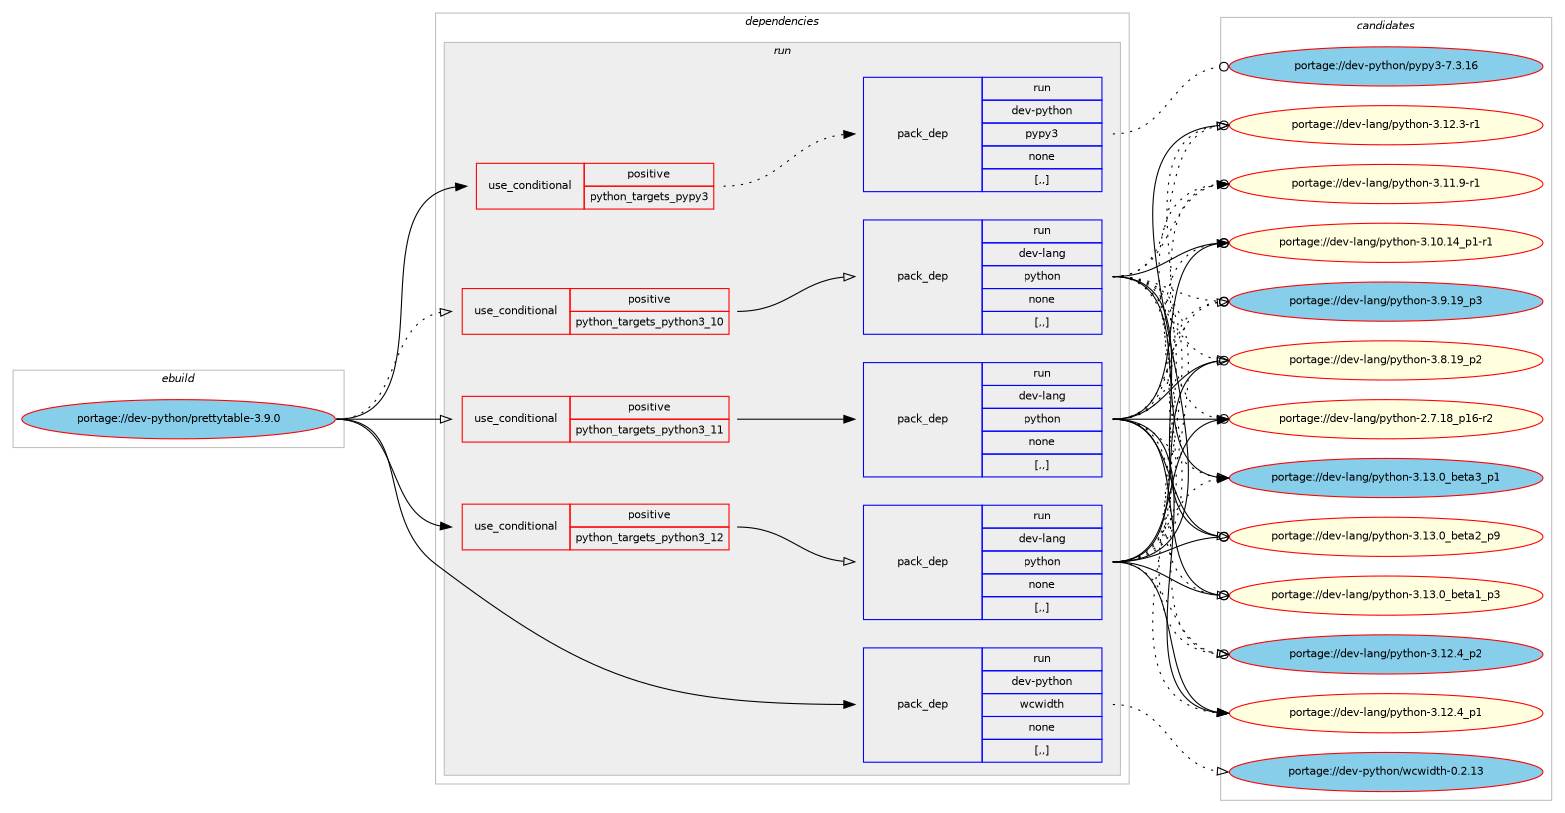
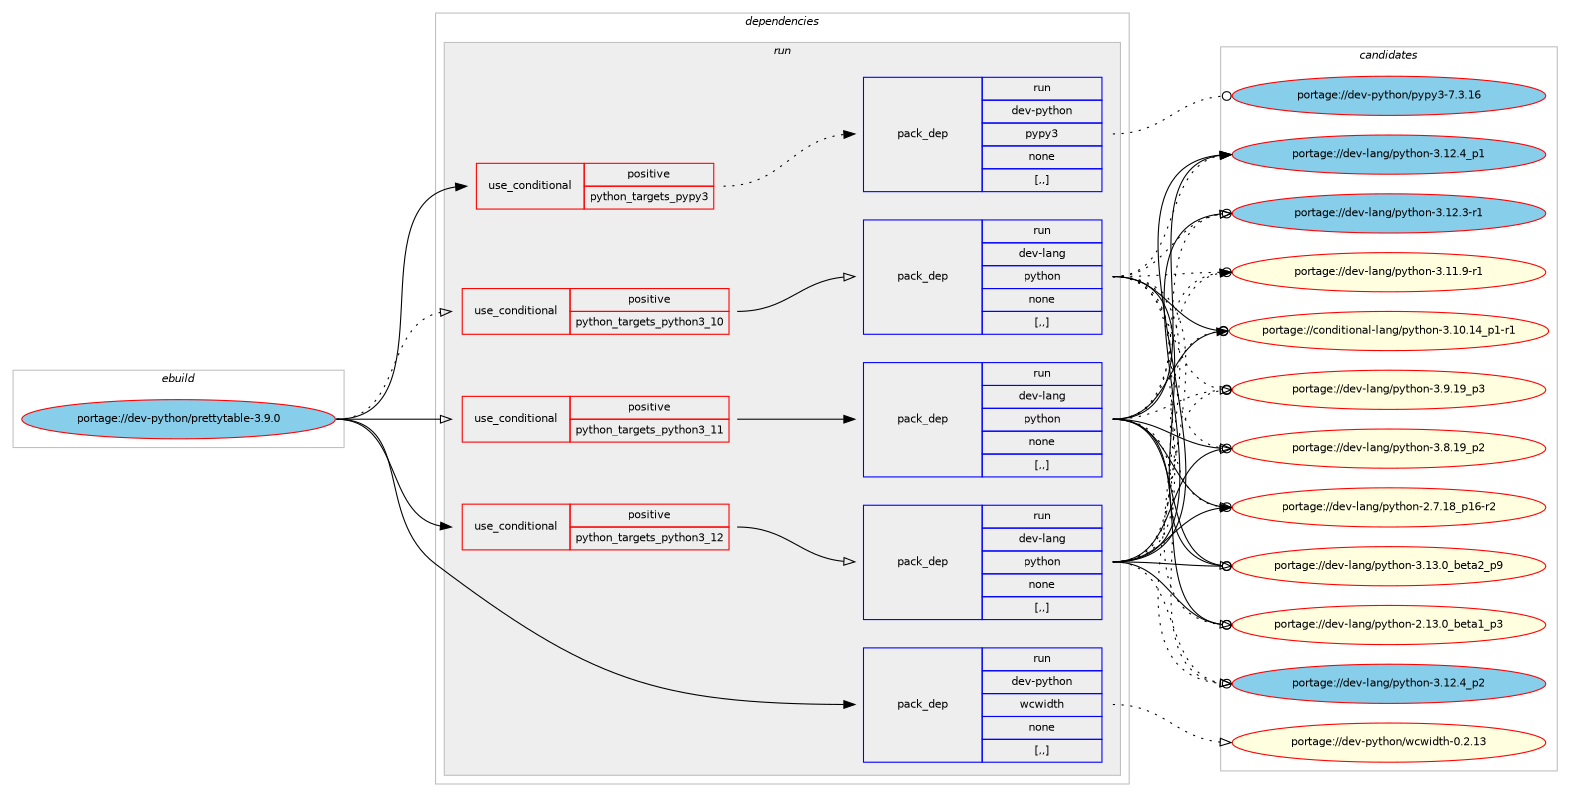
node "portage://dev-lang/python-3.12.3-r1": fillcolor lightyellow -> skyblue
node "portage://dev-lang/python-3.10.14_p1-r1": label "portage://dev-lang/python-3.10.14_p1-r1" -> "portage://conditional-lang/python-3.10.14_p1-r1"
node "portage://dev-lang/python-3.9.19_p3": fillcolor skyblue -> lightyellow
node "portage://dev-lang/python-3.13.0_beta3_p1": removed
node "portage://dev-lang/python-3.13.0_beta1_p3": label "portage://dev-lang/python-3.13.0_beta1_p3" -> "portage://dev-lang/python-2.13.0_beta1_p3"
node "portage://dev-lang/python-3.12.4_p1": fillcolor lightyellow -> skyblue
node "portage://dev-python/wcwidth-0.2.13": fillcolor skyblue -> lightyellow
